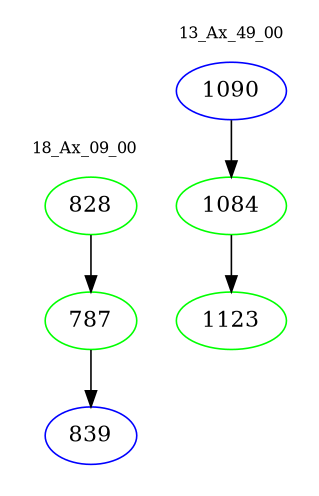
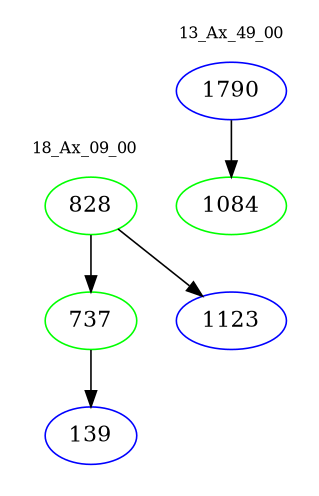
node "1090": label "1090" -> "1790"
edge "1084" -> "1123": now "828" -> "1123"
node "787": label "787" -> "737"
node "1123": color green -> blue
node "839": label "839" -> "139"
